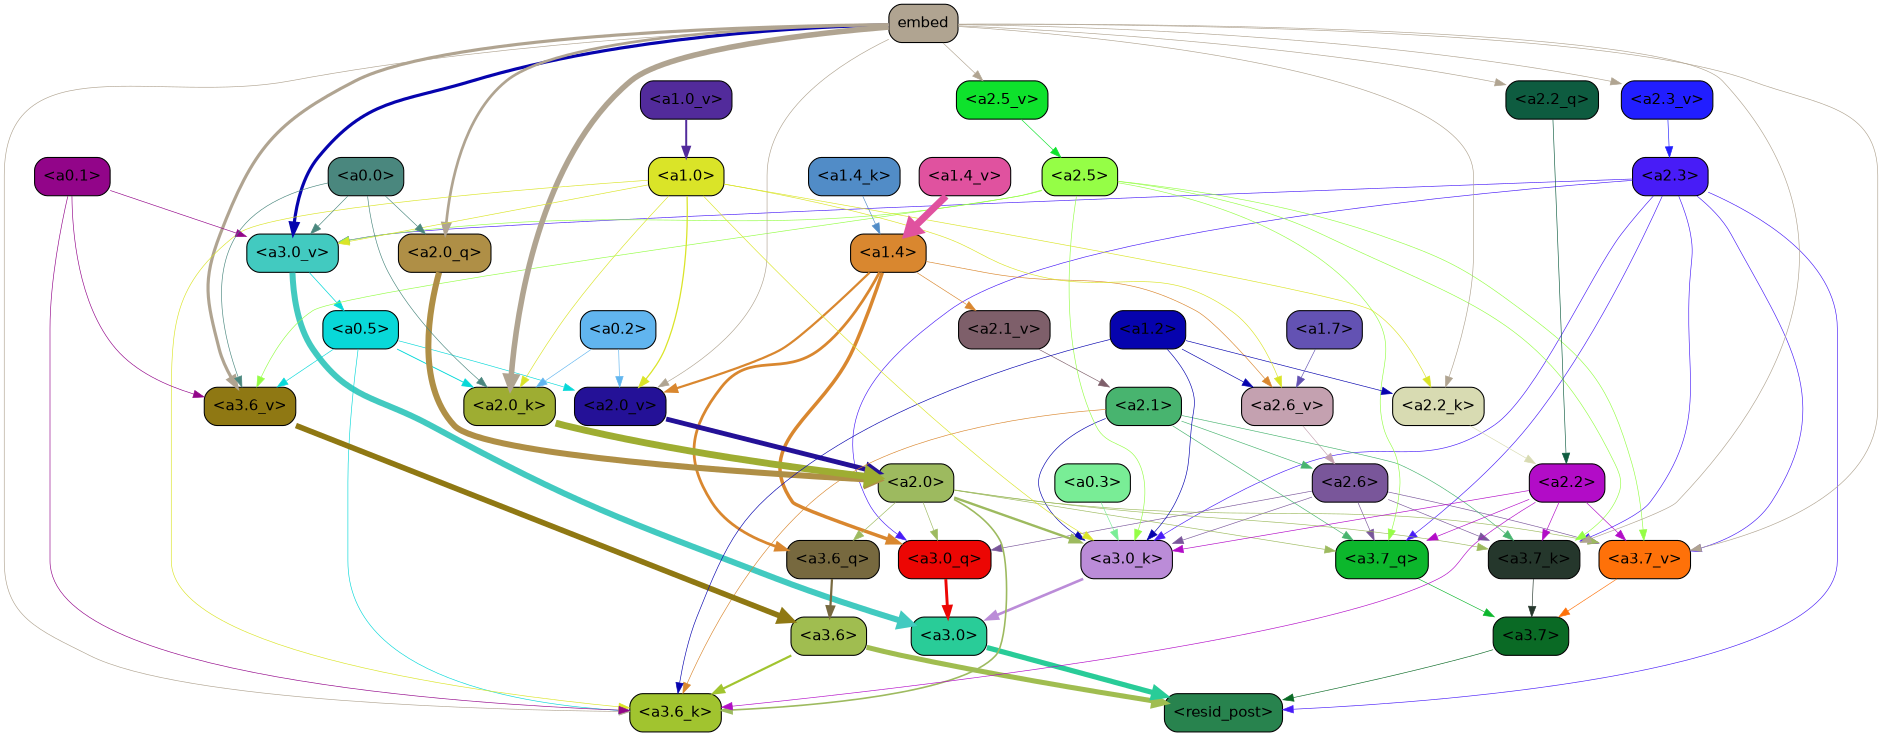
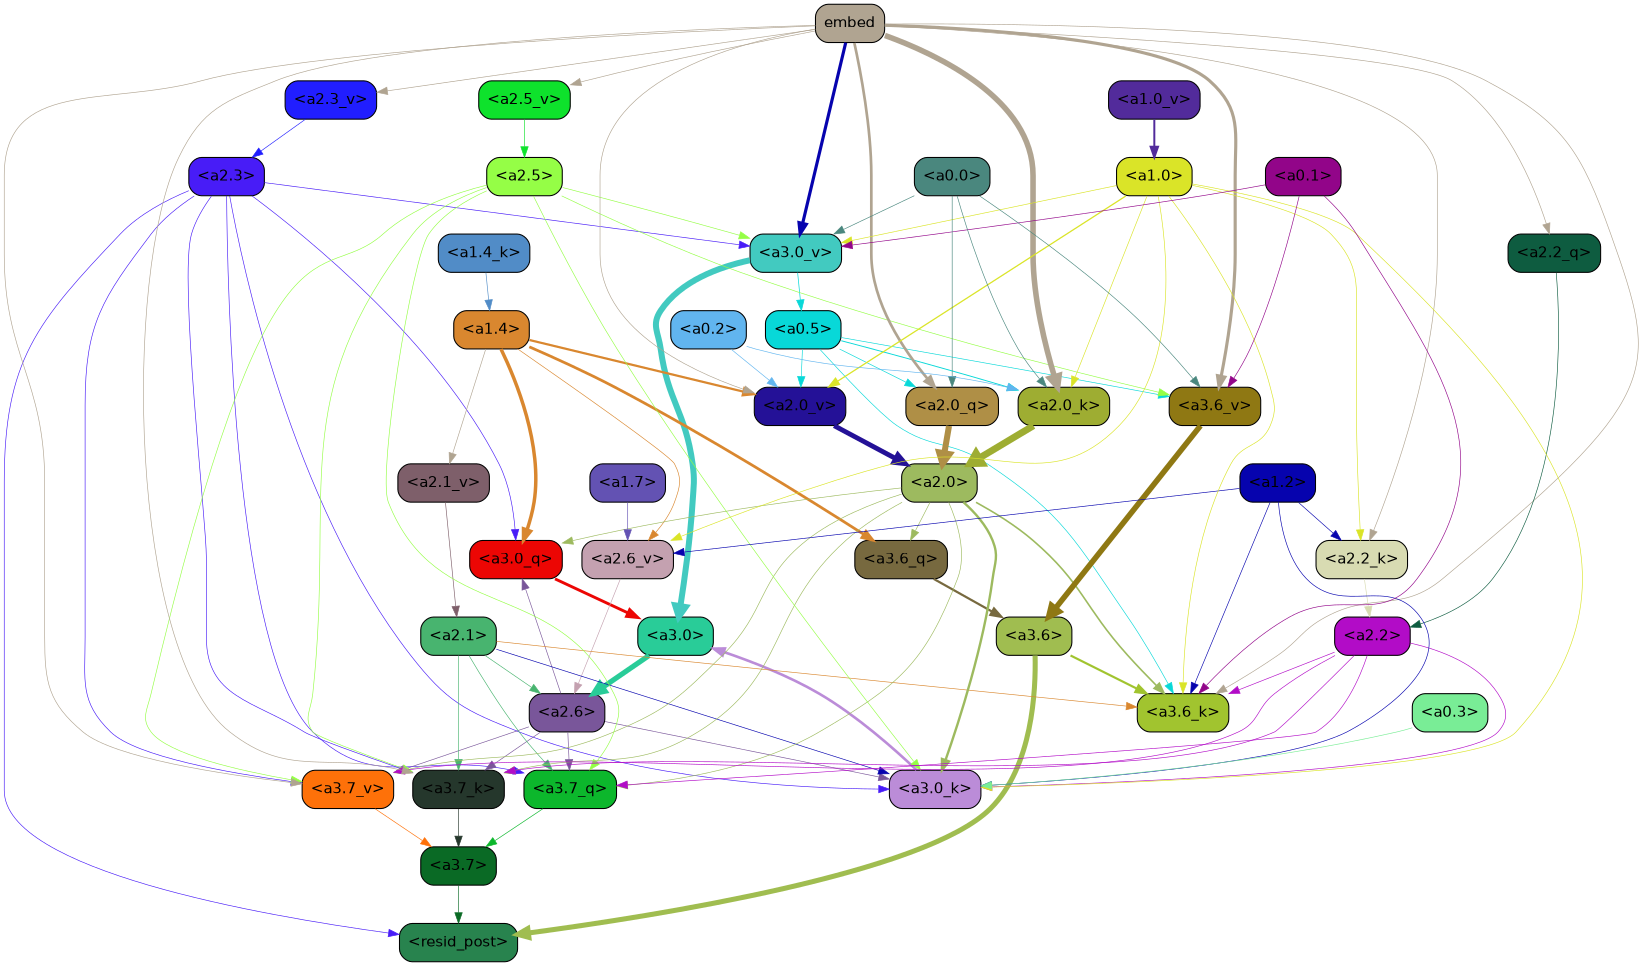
node "<a1.4_v>": removed
edge "<a1.4>" -> "<a2.1_v>": color #d9872f -> #b0a491
edge "<a0.5>" -> "<a2.0_q>": added
edge "<a3.0>" -> "<resid_post>": now "<a3.0>" -> "<a2.6>"
